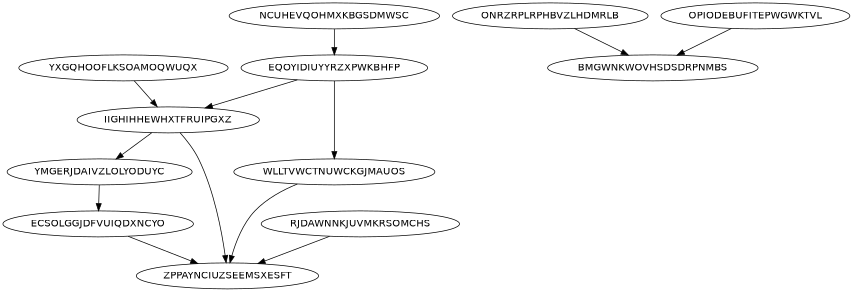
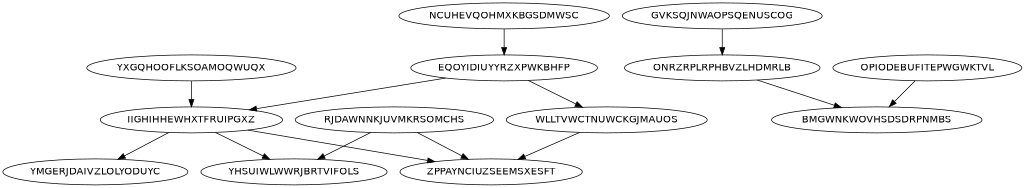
node "GVKSQJNWAOPSQENUSCOG": added
node "YHSUIWLWWRJBRTVIFOLS": added
node "ECSOLGGJDFVUIQDXNCYO": removed
